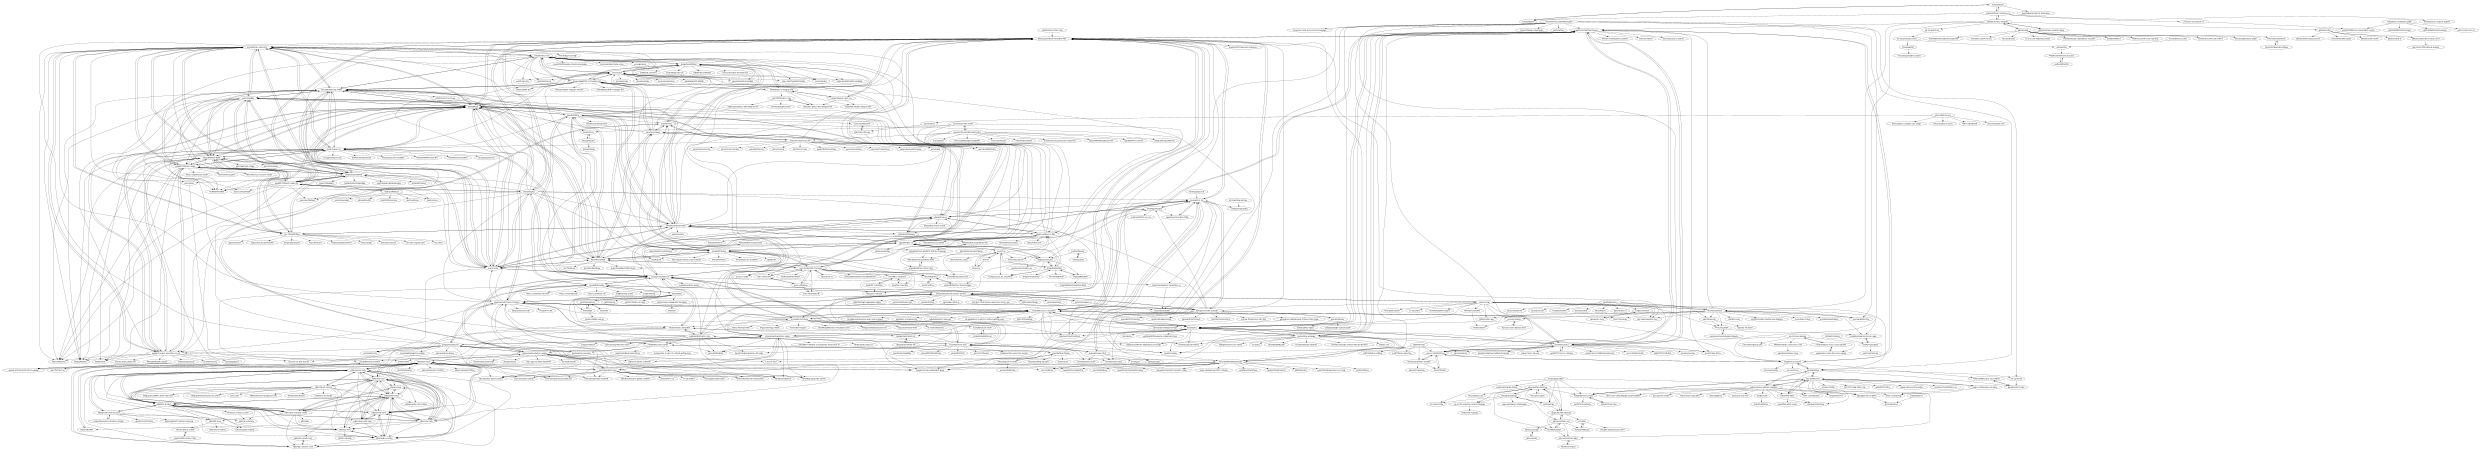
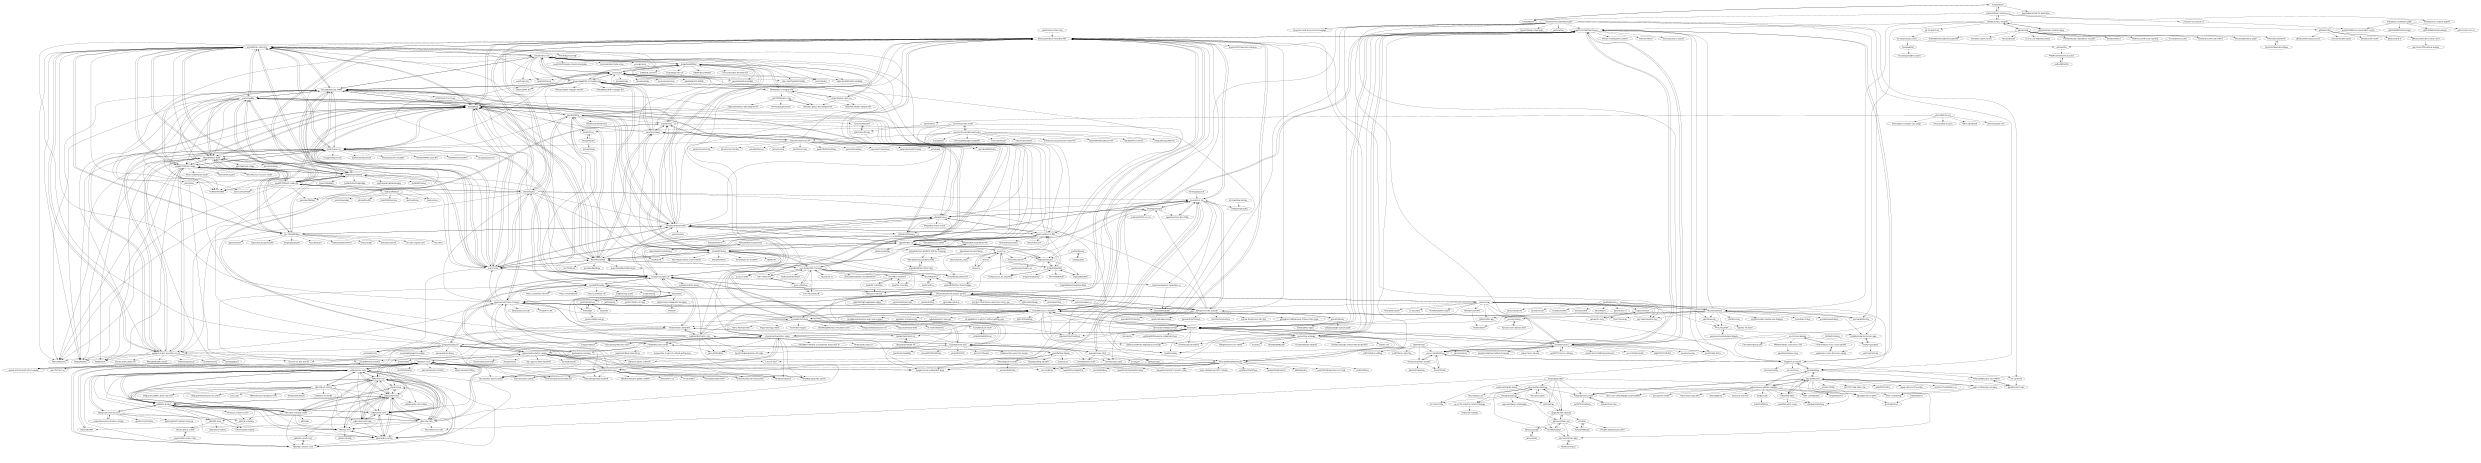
node "Macin20/why-we-write": added
